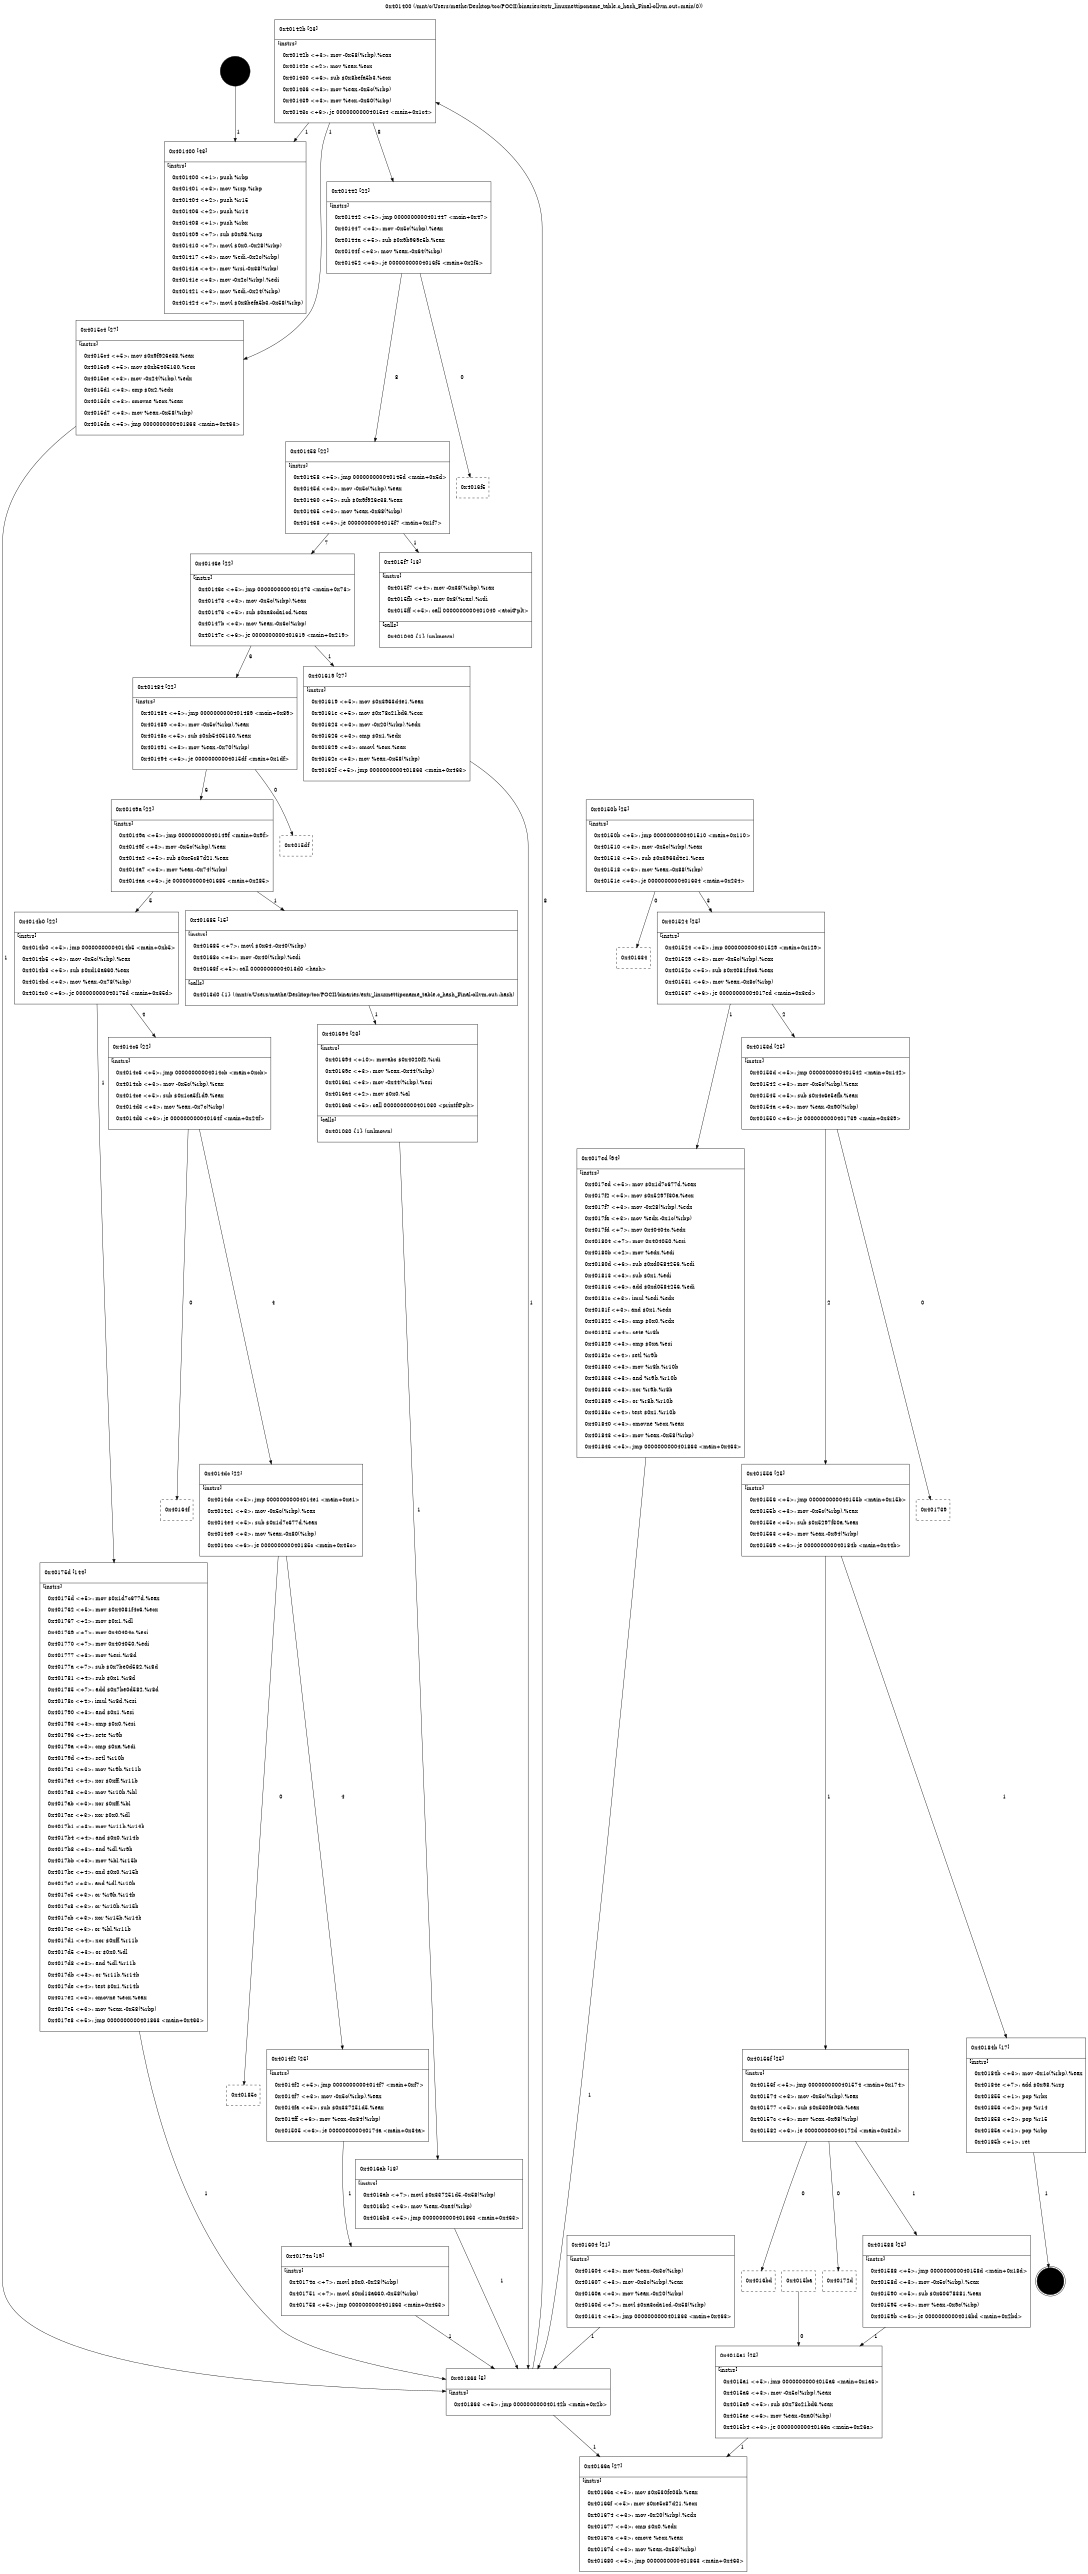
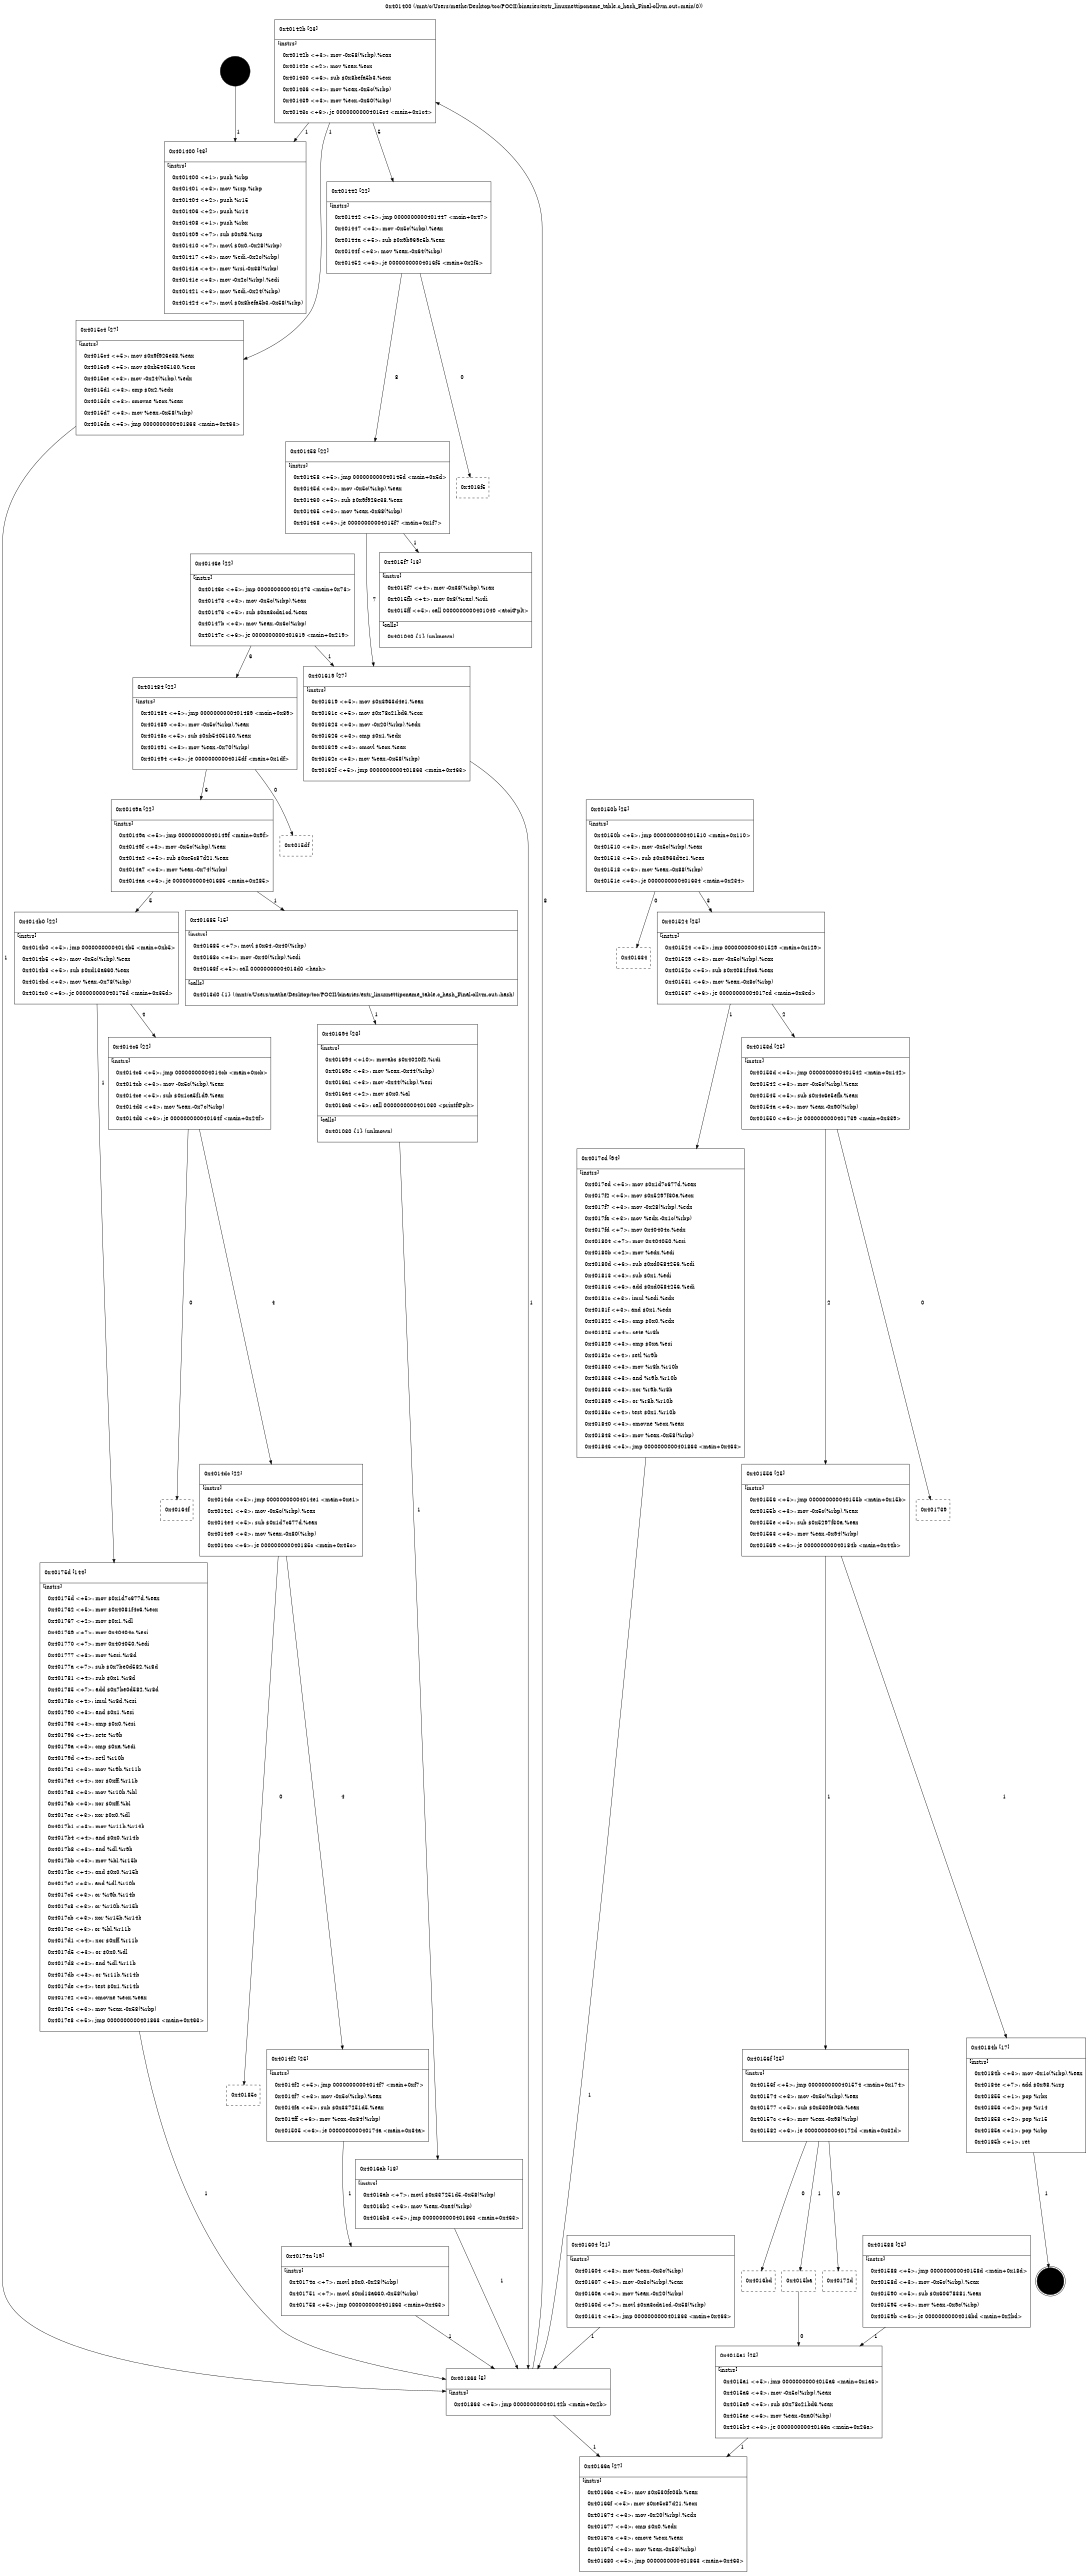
edge "0x40142b [23]" -> "0x401442 [22]": label " 8" -> " 5"
edge "0x401458 [22]" -> "0x40146e [22]": now "0x401458 [22]" -> "0x401619 [27]"
edge "0x40156f [25]" -> "0x401588 [25]": now "0x40156f [25]" -> "0x4015ba"
